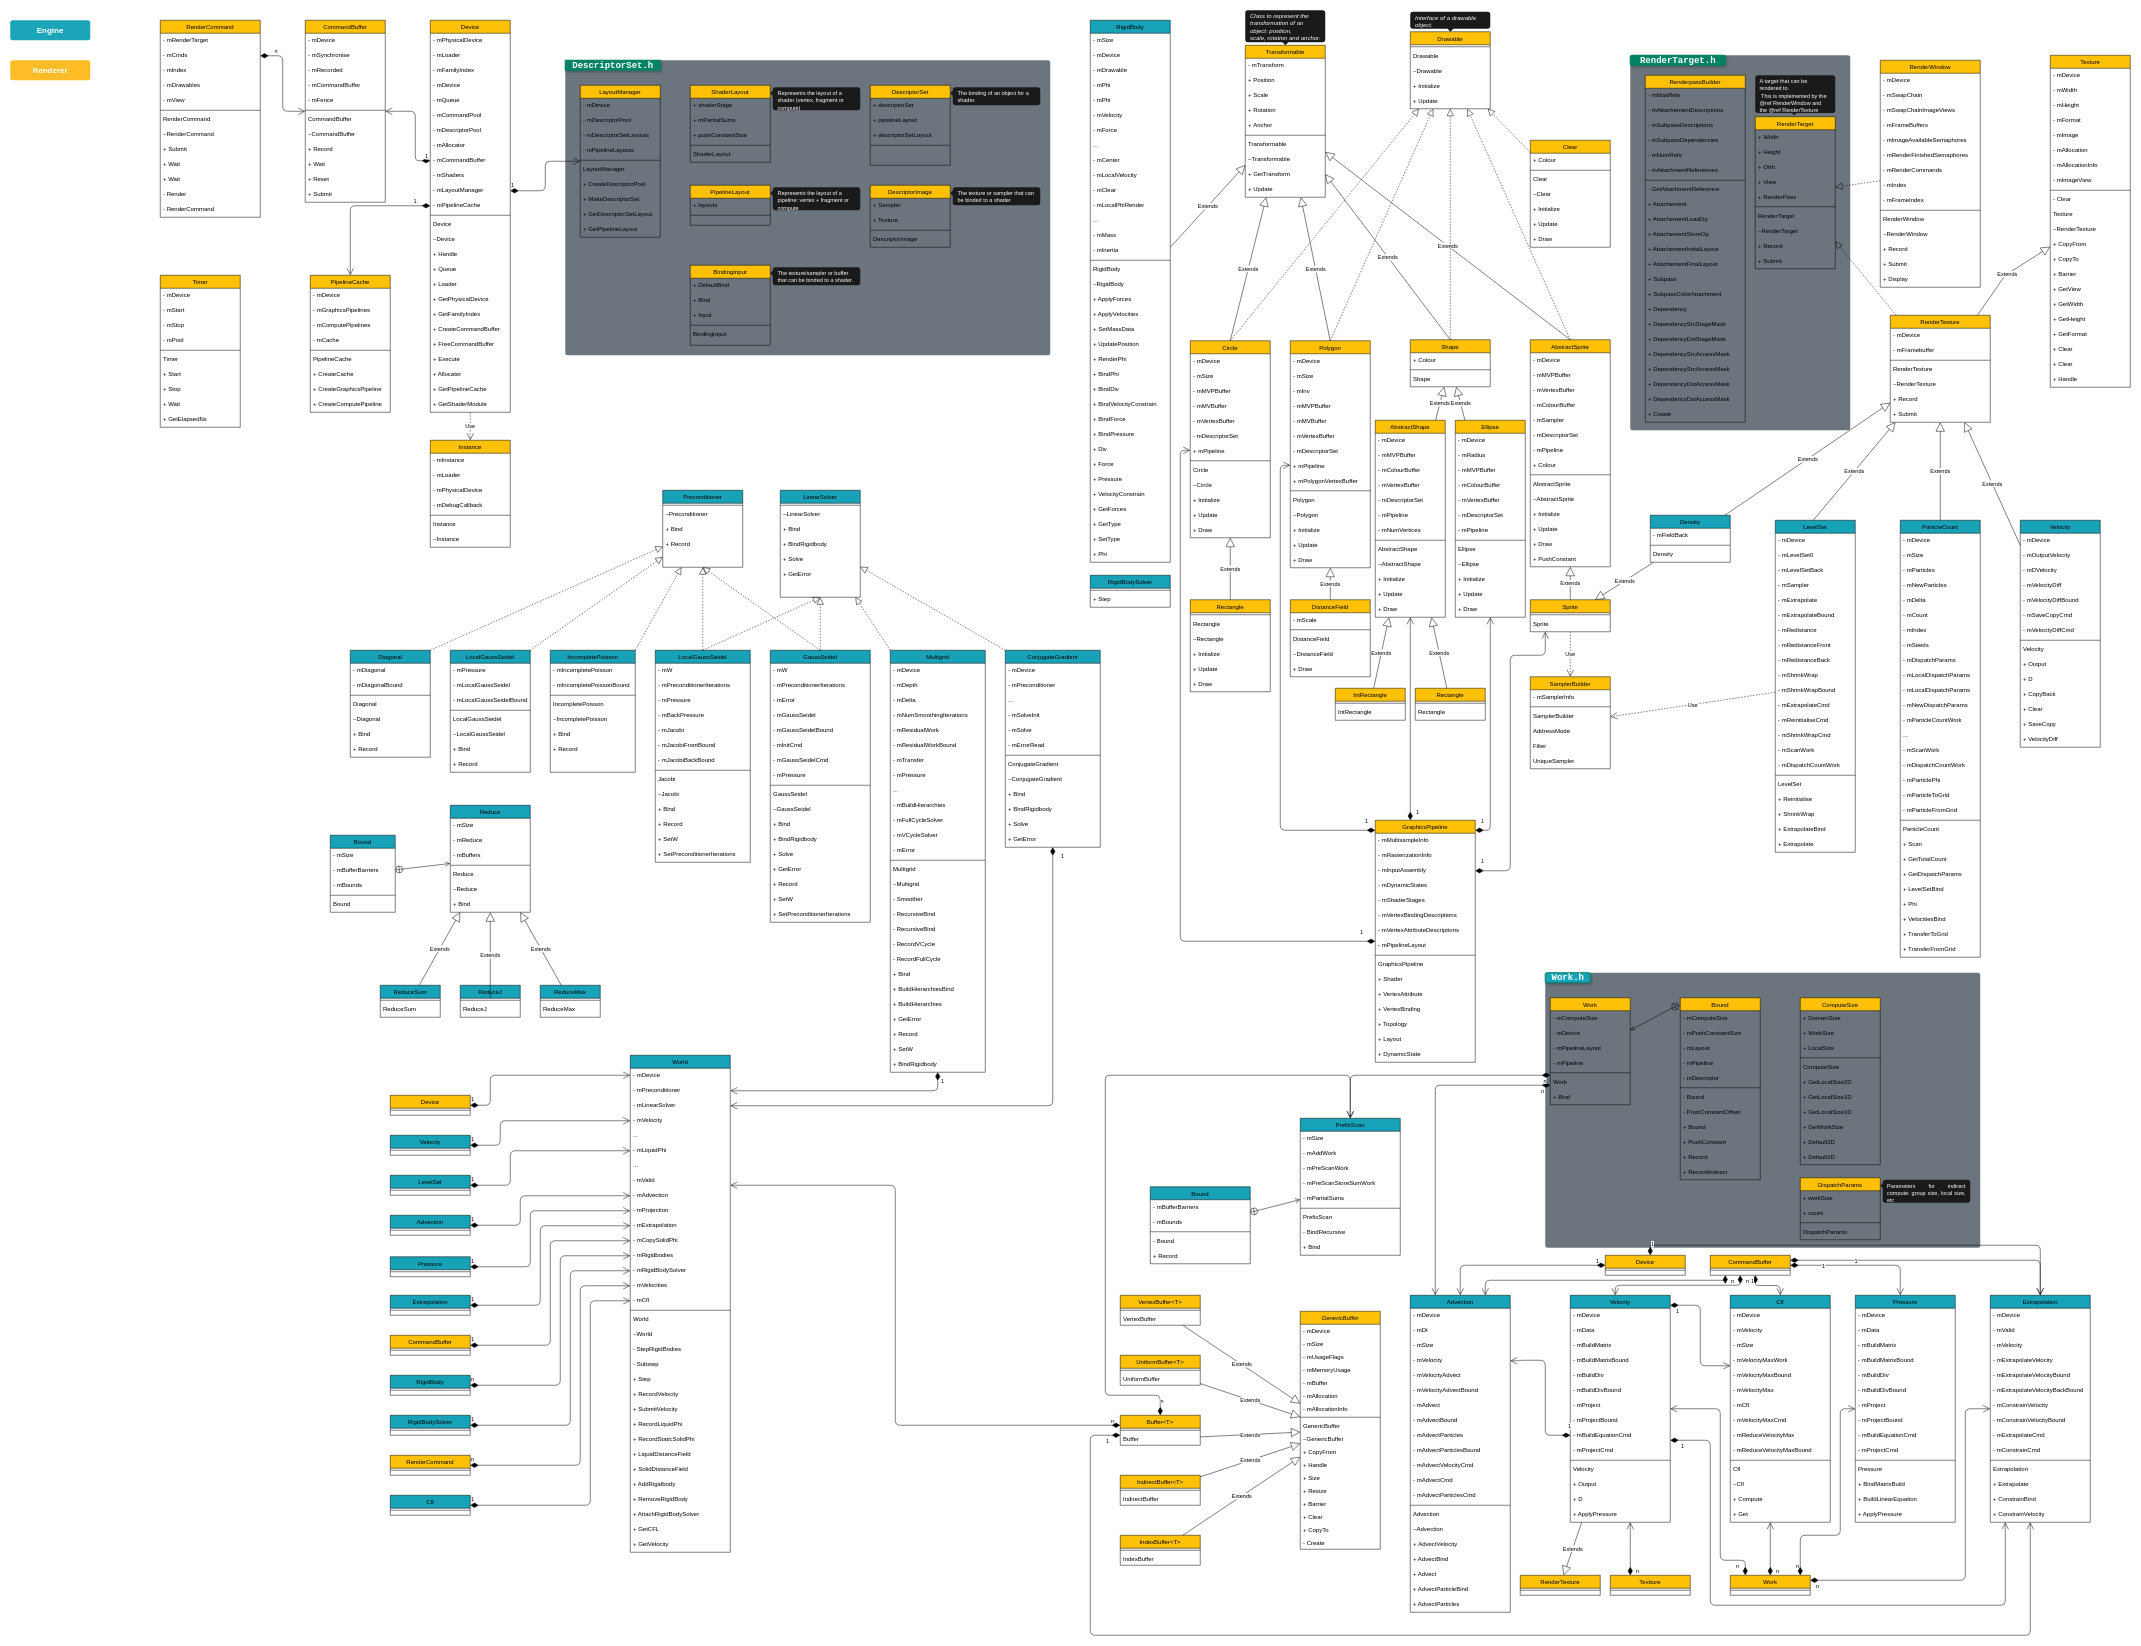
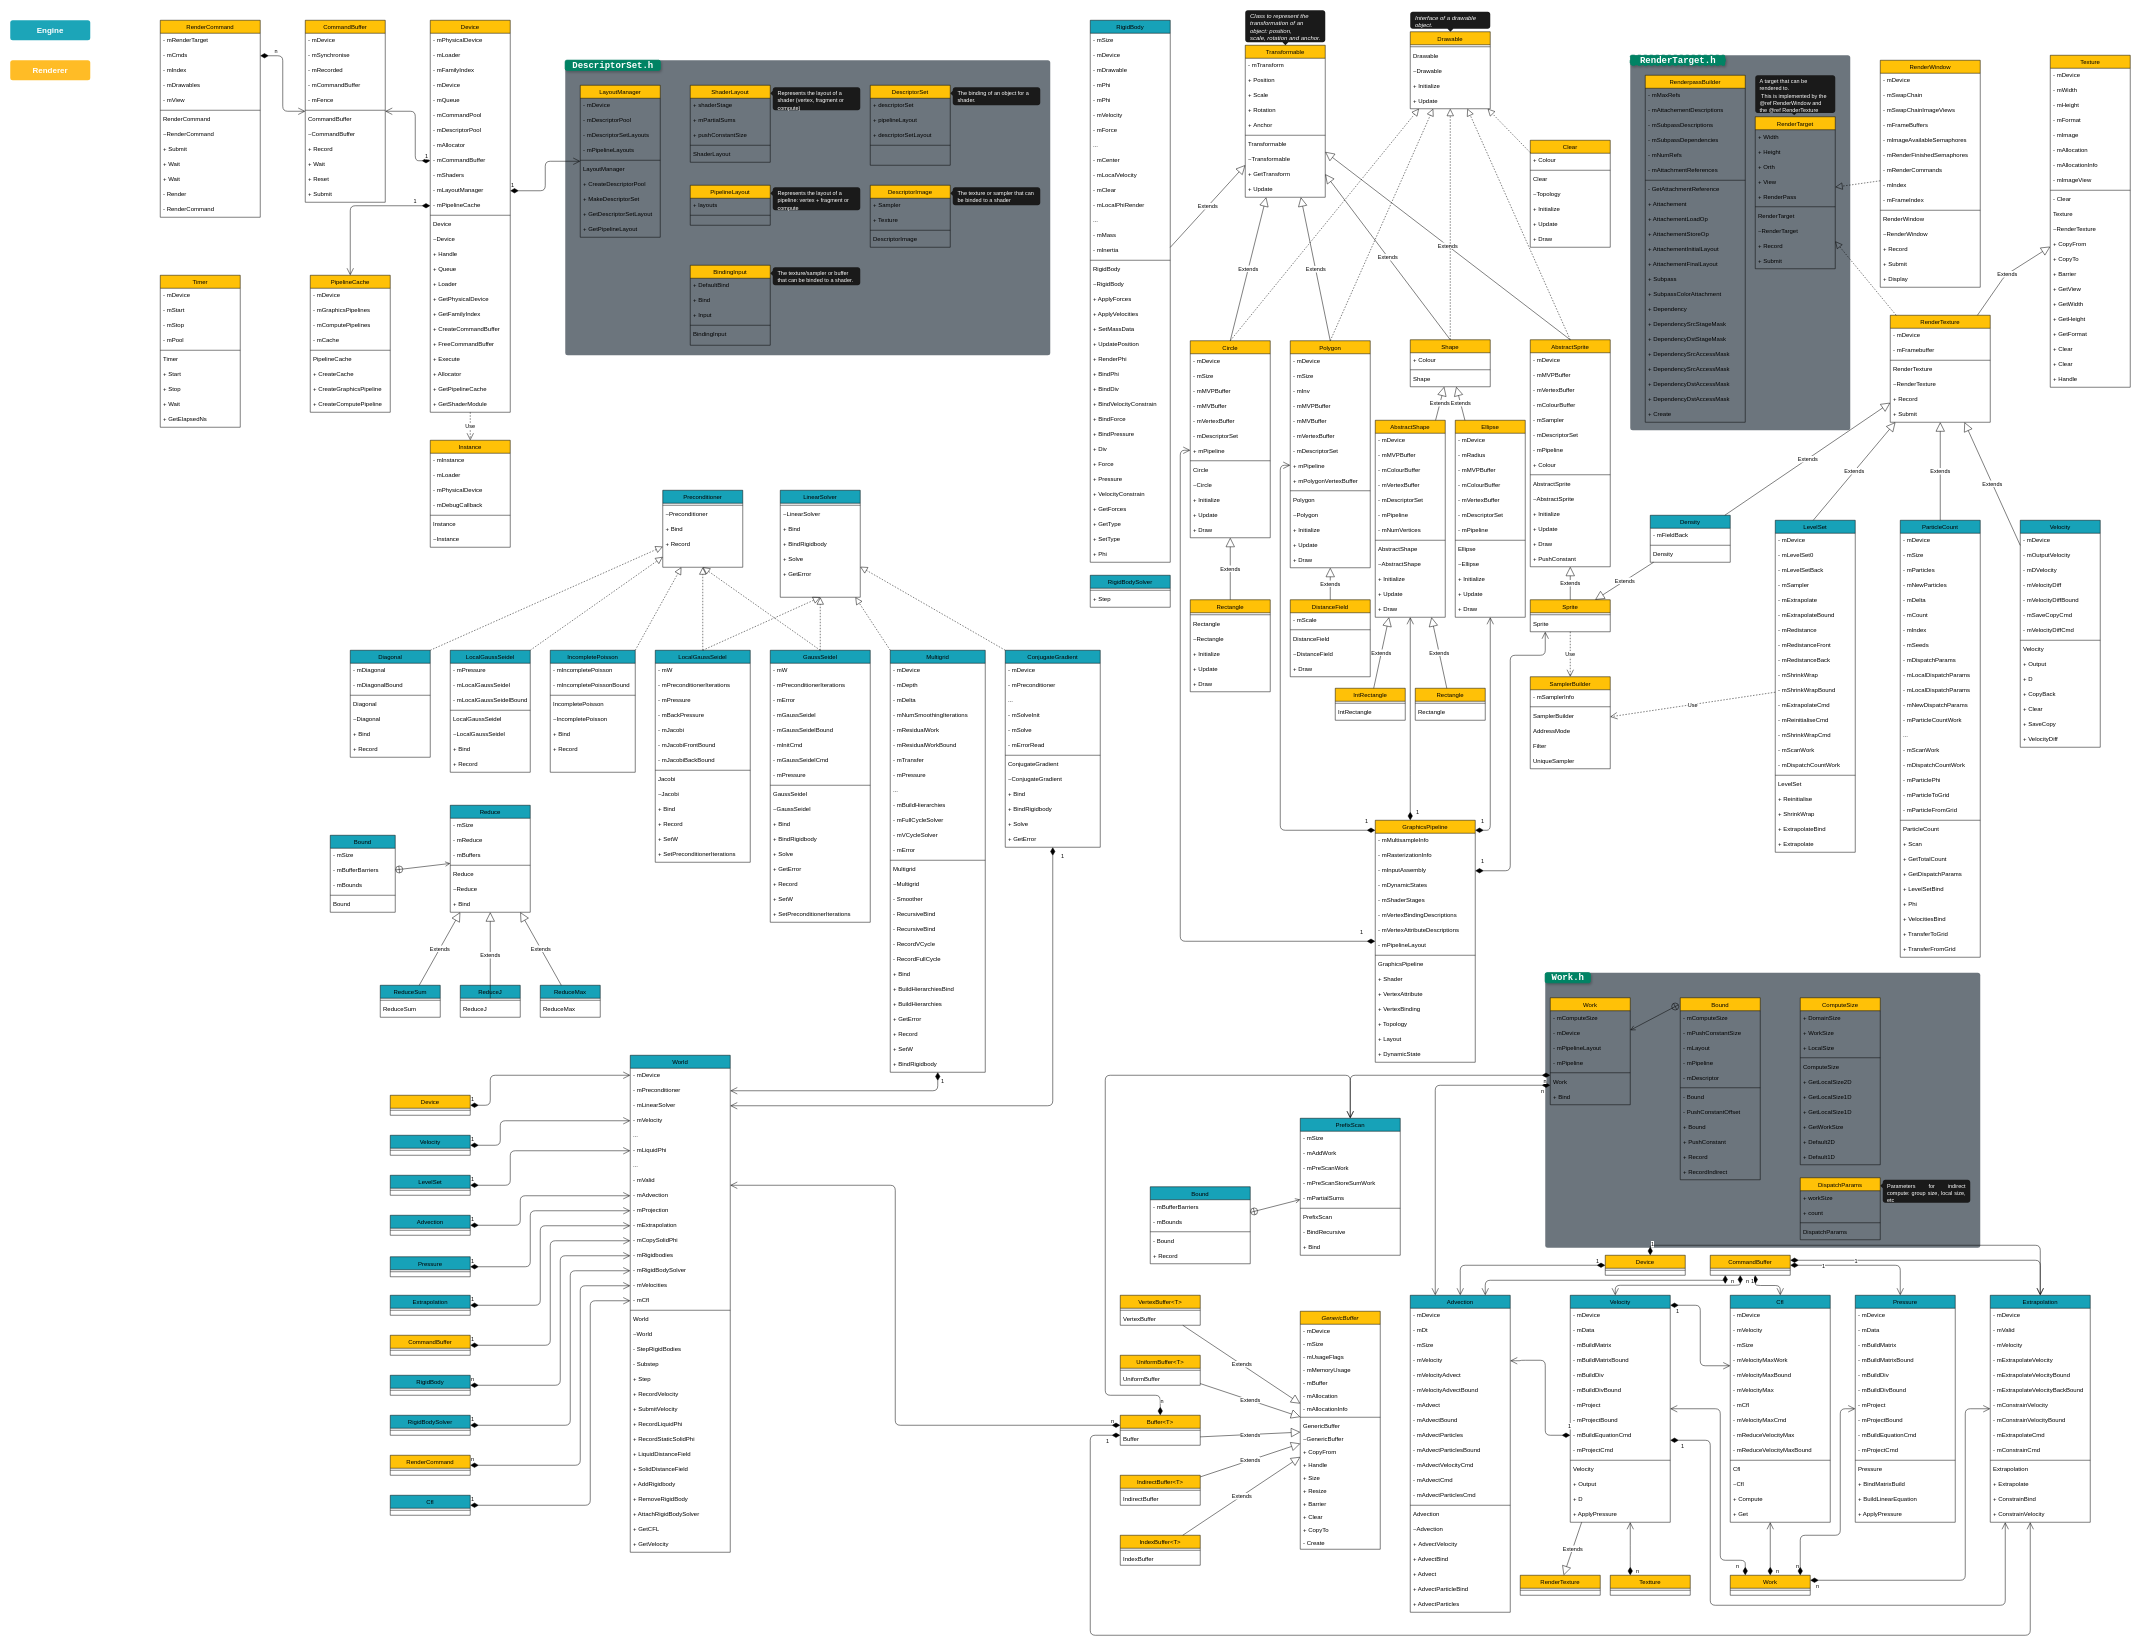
node "RenderTarget.h": style solid -> dashed
node "DescriptorSet.h": shape rectangle -> rounded rectangle
node "~Clear": label "~Clear" -> "~Topology"
node "Work.h": fillcolor #17a2b8 -> #008364
